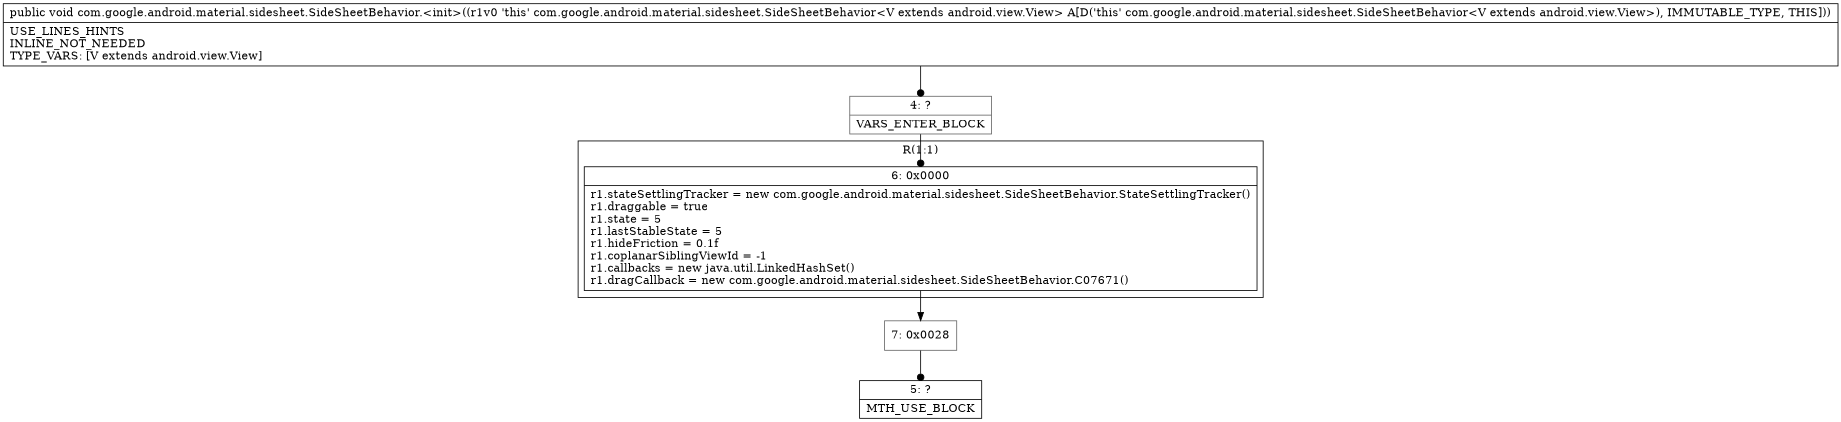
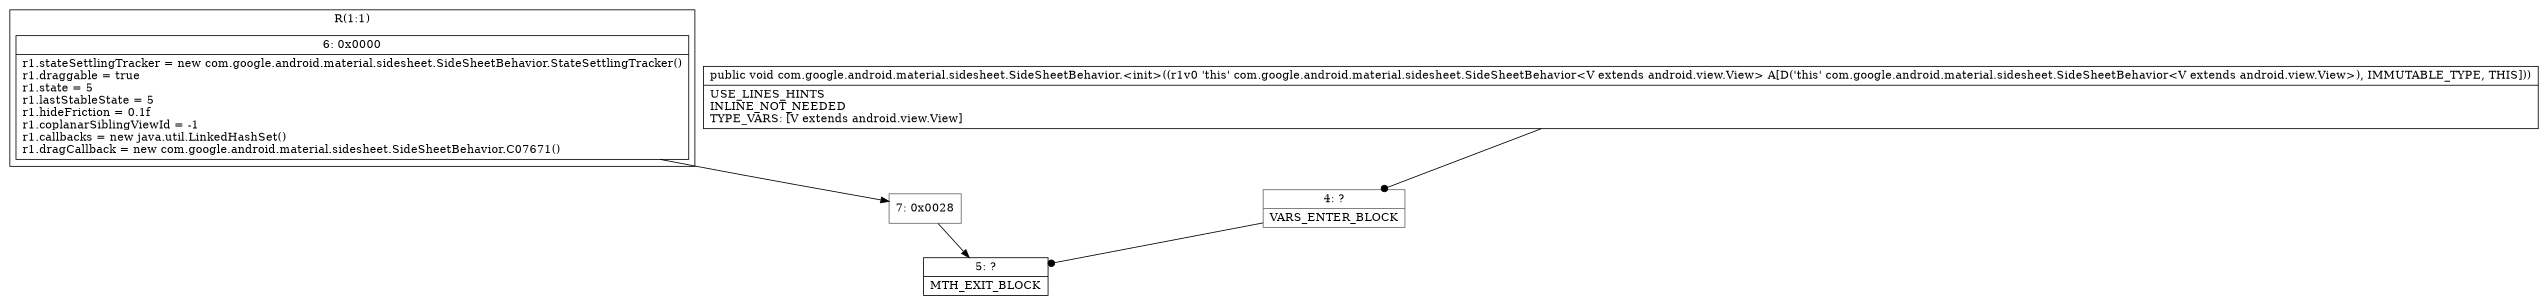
edge "4: ?" -> "6: 0x0000": now "4: ?" -> "5: ?"
edge "7: 0x0028" -> "5: ?": arrowhead dot -> normal
node "5: ?": text "MTH_USE_BLOCK" -> "MTH_EXIT_BLOCK"
